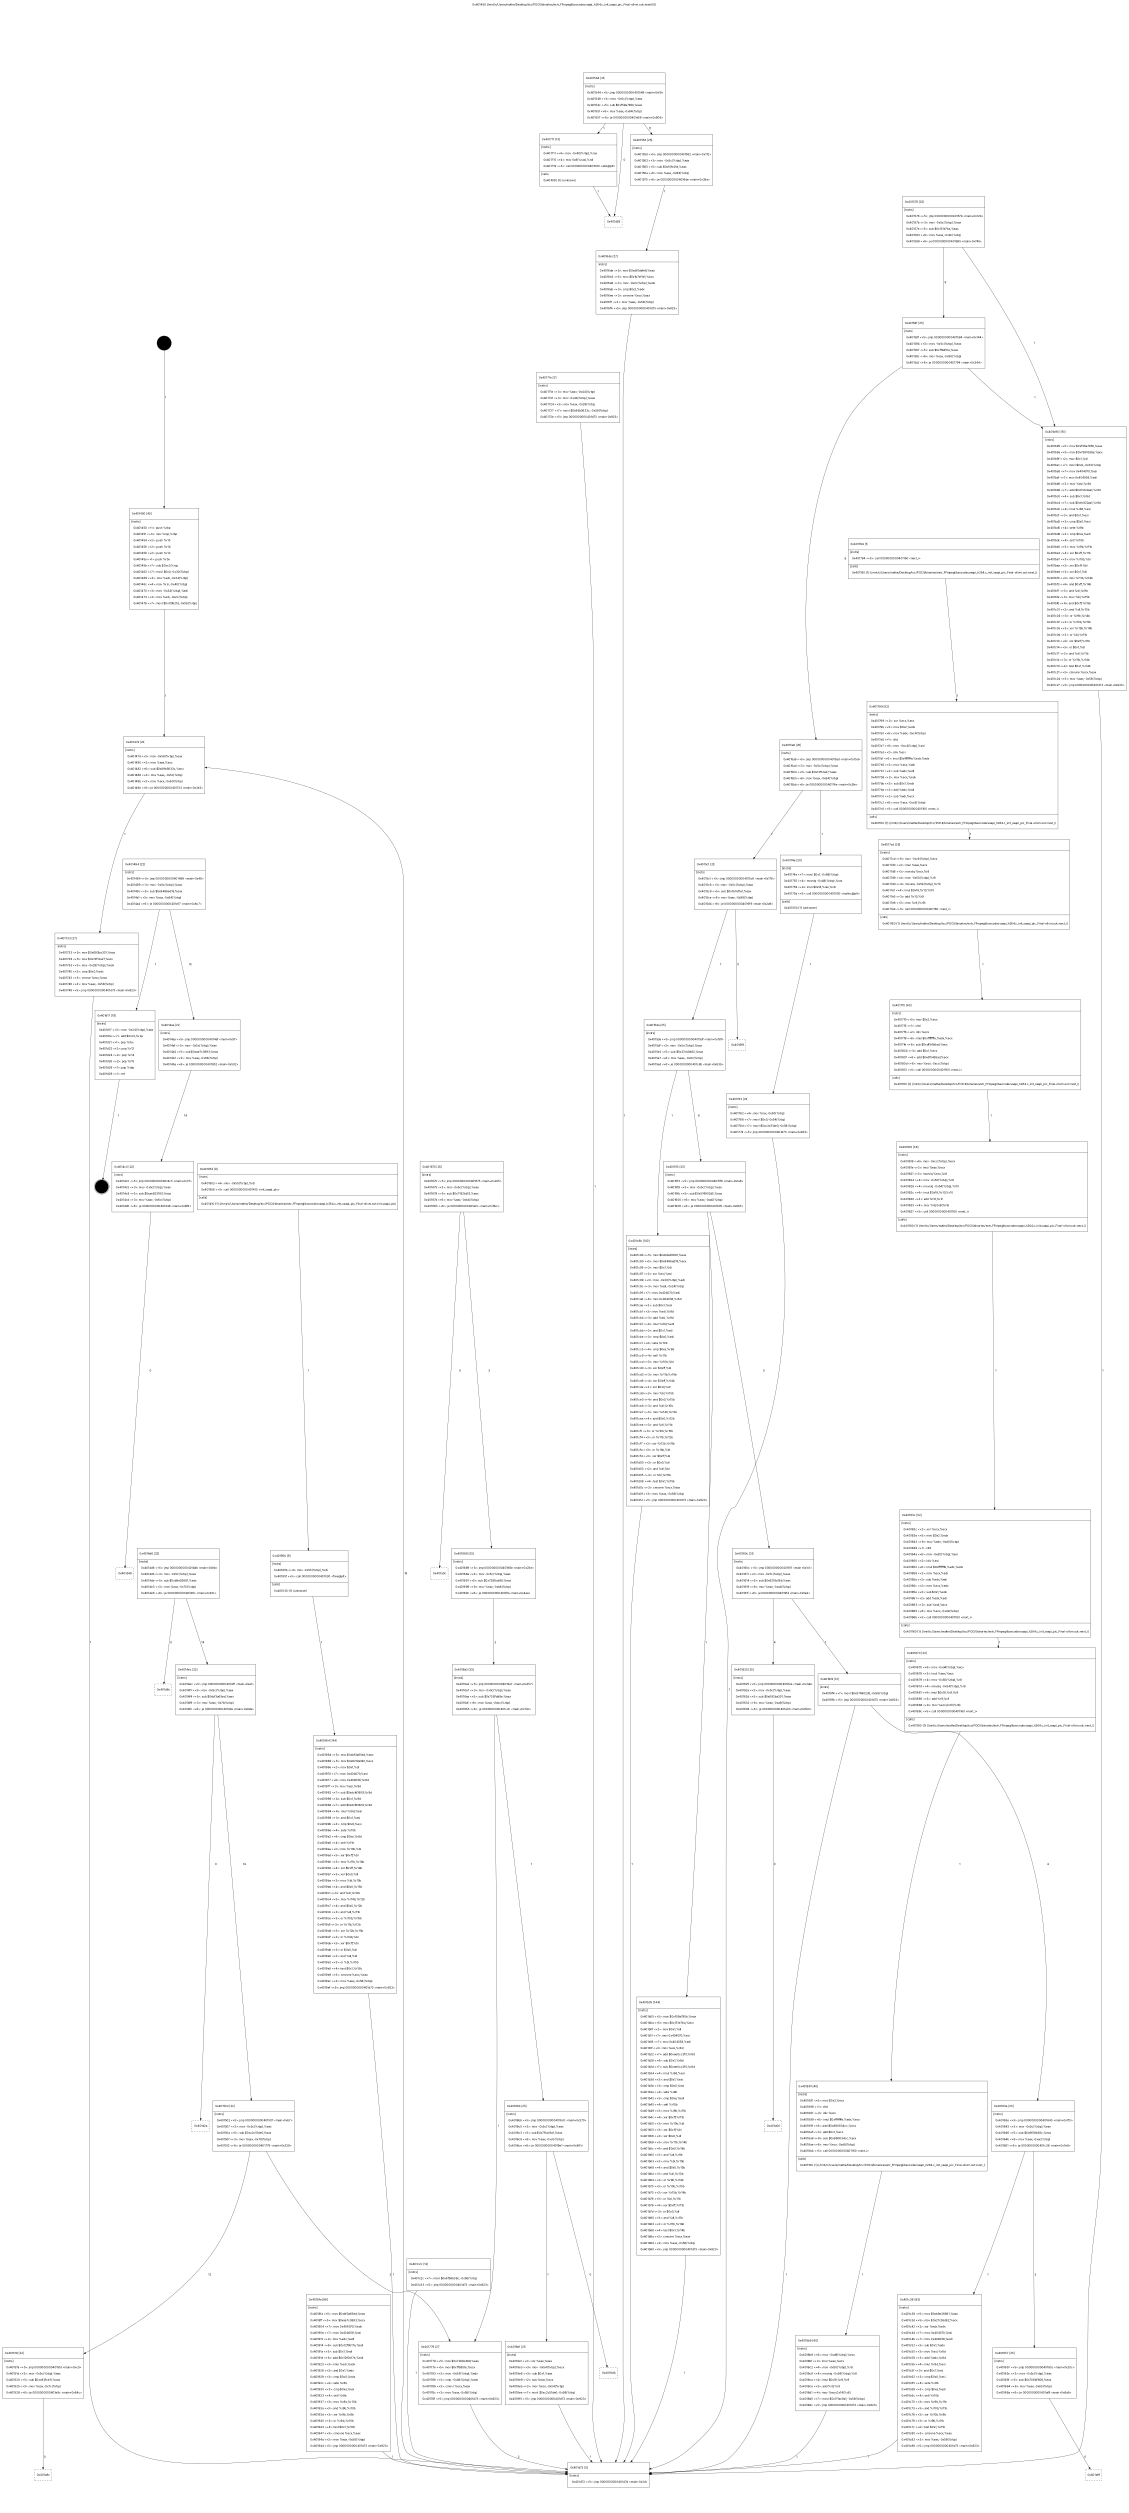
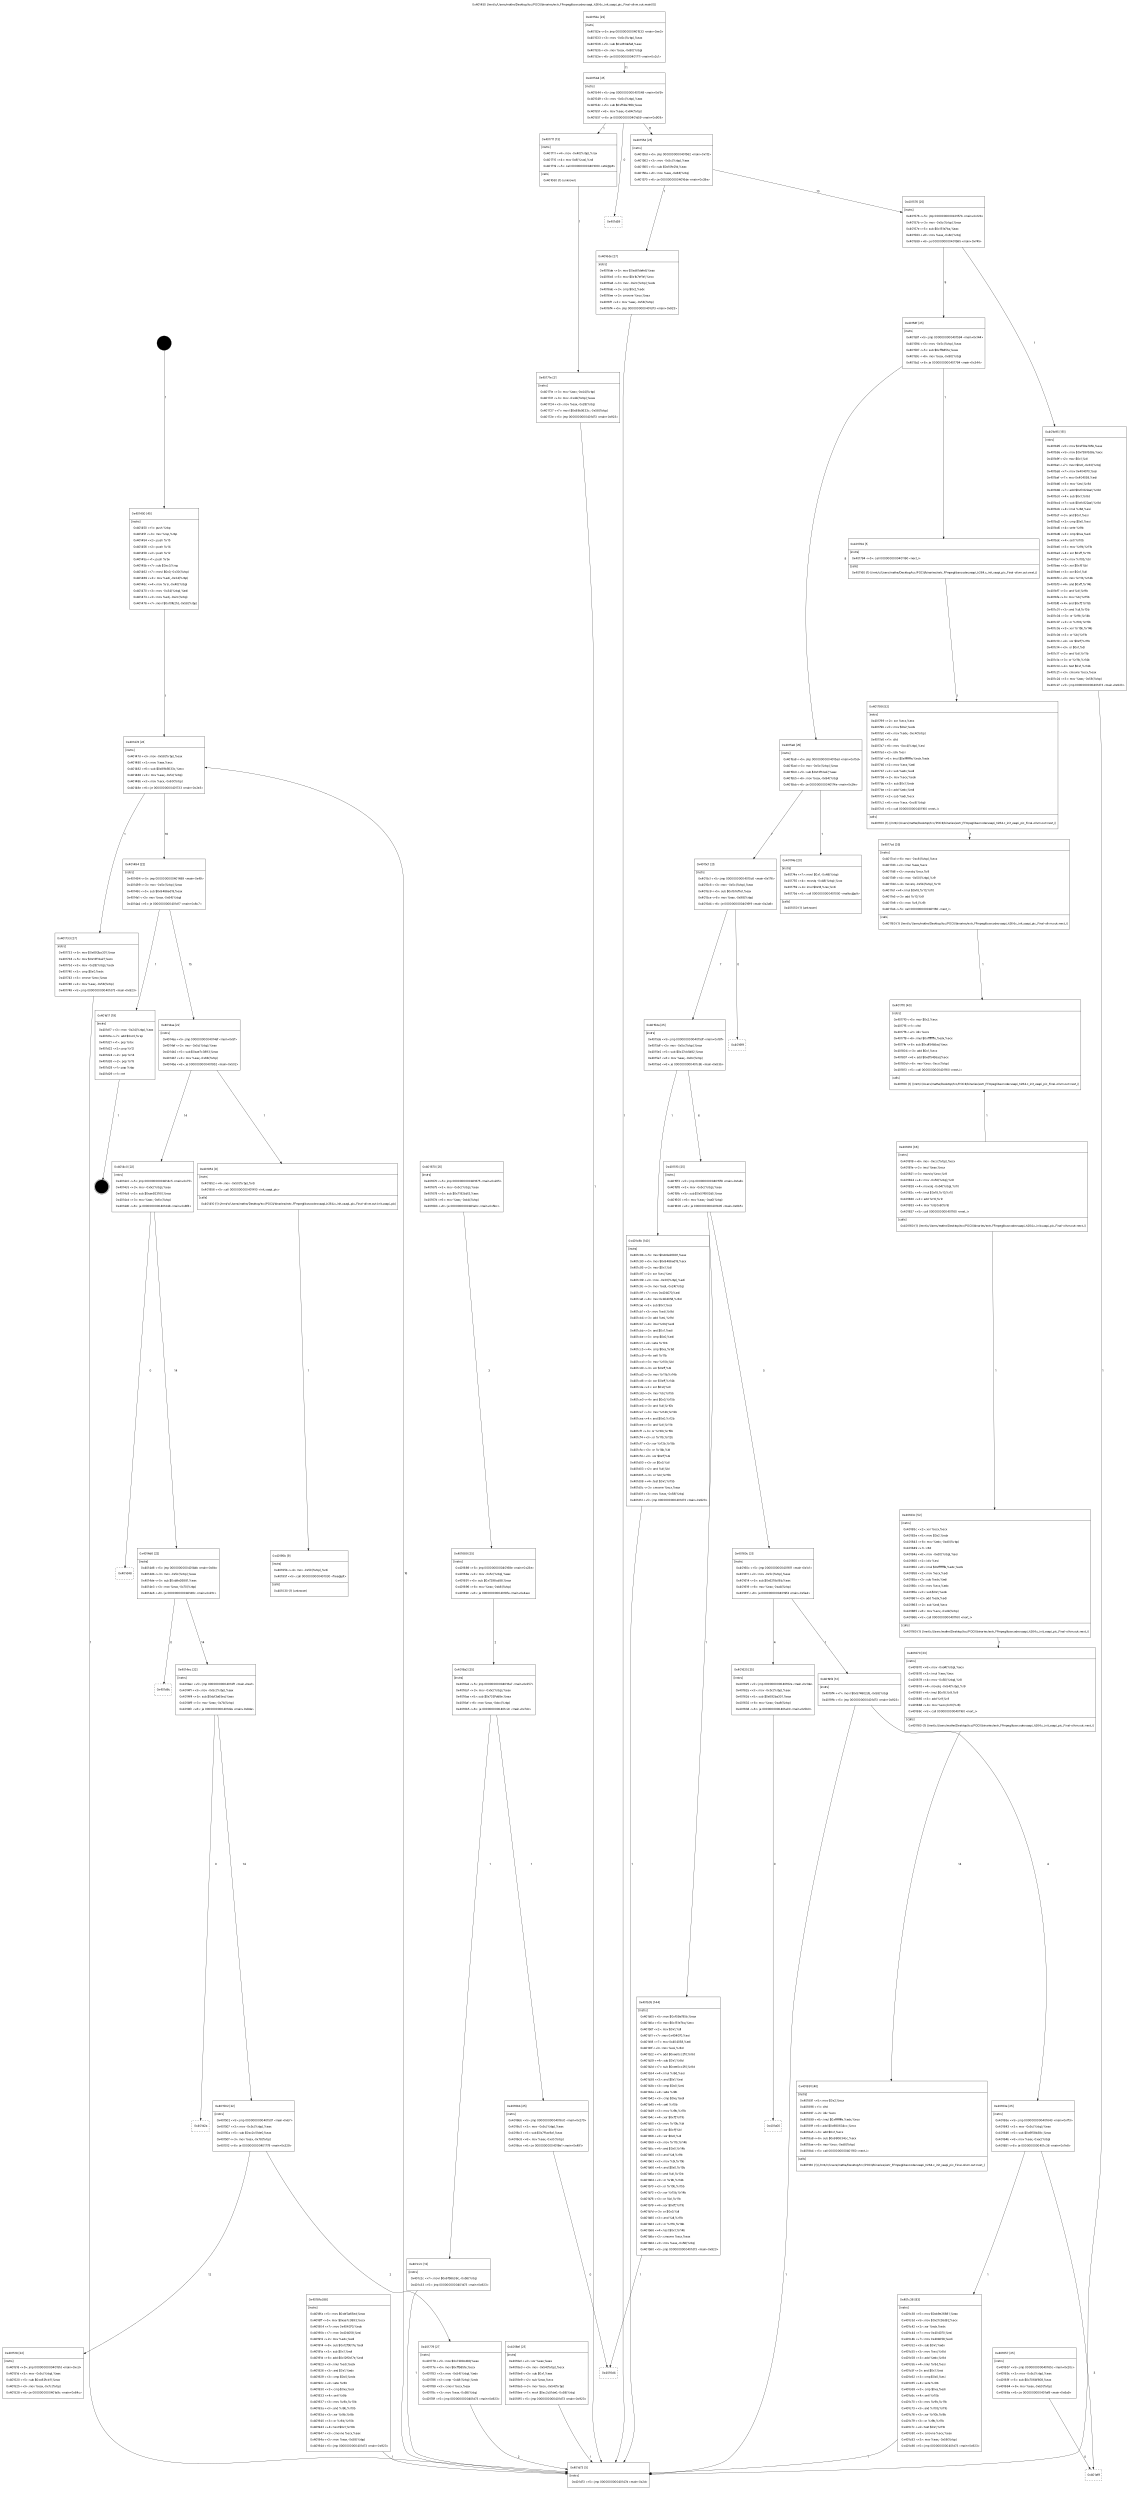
node "0x40152e [22]": added
edge "0x40155d [25]" -> "0x401576 [25]": added, label "10"
edge "0x401711 [13]" -> "0x401d59": now "0x401711 [13]" -> "0x40171e [21]"
edge "0x40158f [25]" -> "0x401b95 [151]": now "0x40158f [25]" -> "0x401794 [5]"
edge "0x40147d [23]" -> "0x401494 [22]": added, label "16"
edge "0x4017f0 [40]" -> "0x401818 [36]": reversed
edge "0x4014aa [22]" -> "0x401952 [9]": added, label "1"
node "0x401762 [23]": removed
edge "0x4014c0 [22]" -> "0x4014d6 [22]": added, label "14"
node "0x401a0c": removed
node "0x401964 [144]": removed
edge "0x401870 [33]" -> "0x401891 [40]": label " 1" -> " 14"
edge "0x4016a2 [25]" -> "0x401779 [27]": now "0x4016a2 [25]" -> "0x401c2c [12]"
edge "0x4016bb [25]" -> "0x4018e1 [25]": removed, label "1"
edge "0x40163e [25]" -> "0x401657 [25]": now "0x40163e [25]" -> "0x401af9"
edge "0x401b05 [144]" -> "0x401d73 [5]": now "0x401b05 [144]" -> "0x4016d4"
node "0x4018b9 [40]": removed
node "0x401a9c": removed
